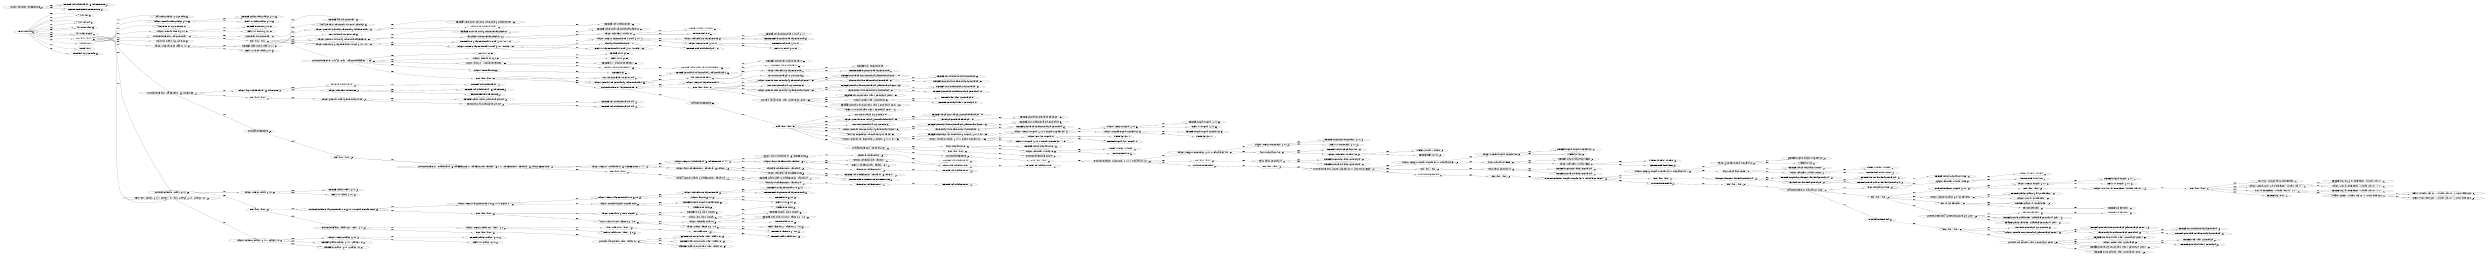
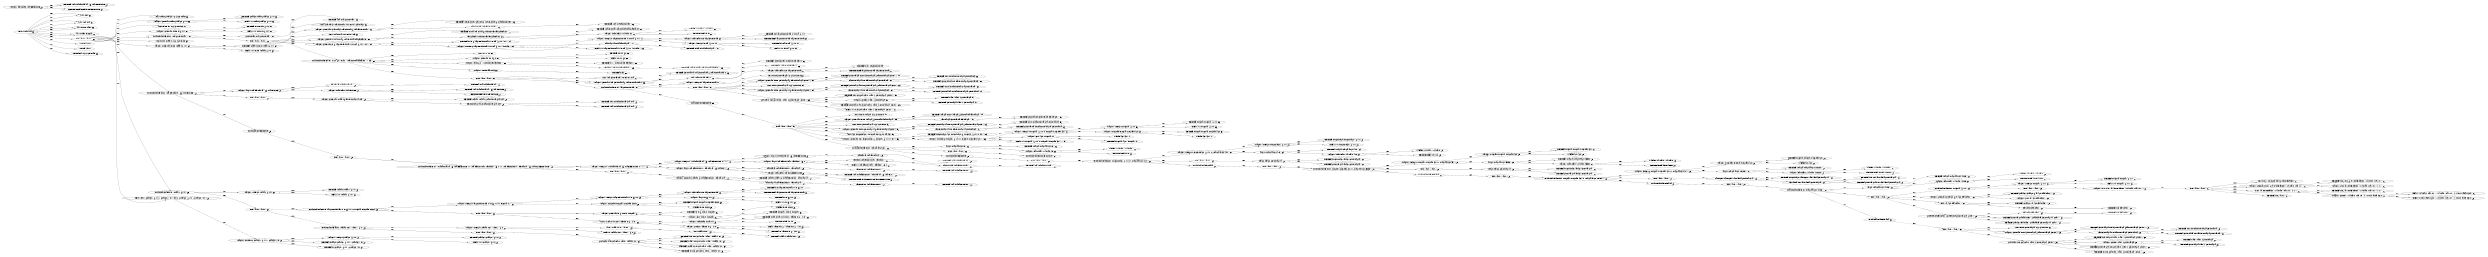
node "(IDENTIFIER,id,this.addProperty(prefix, nodeText, id))": added
